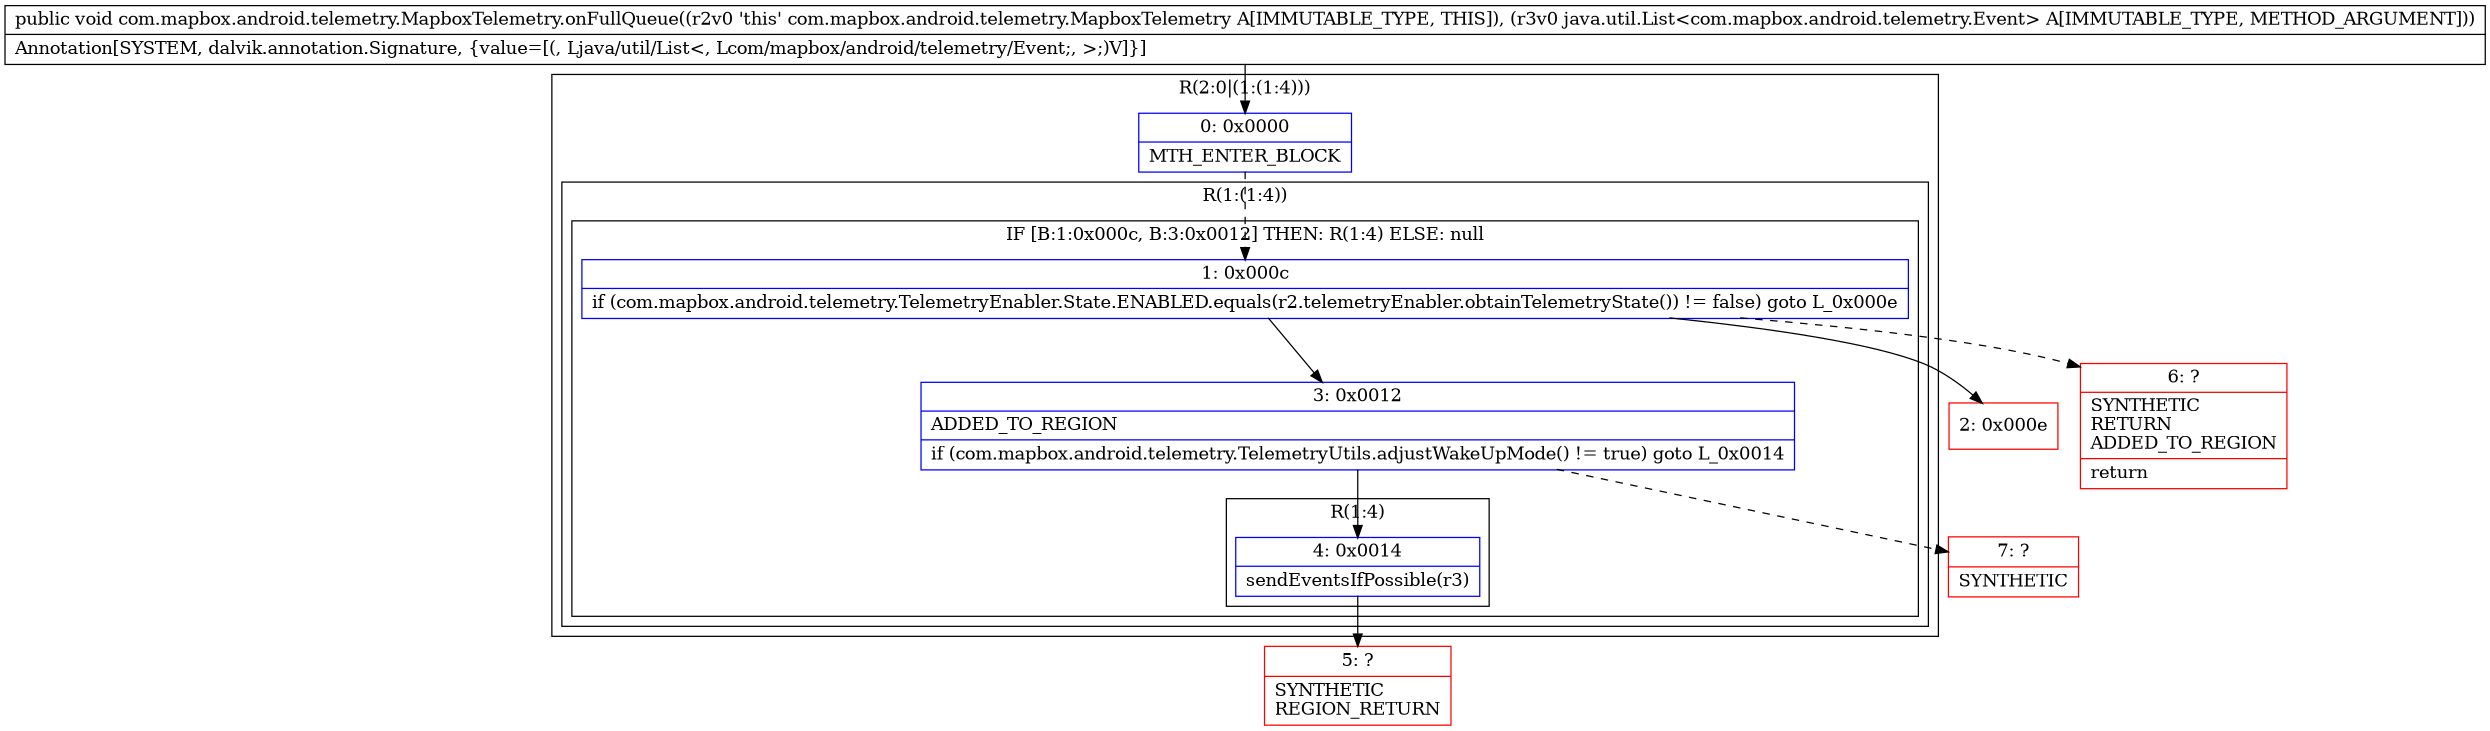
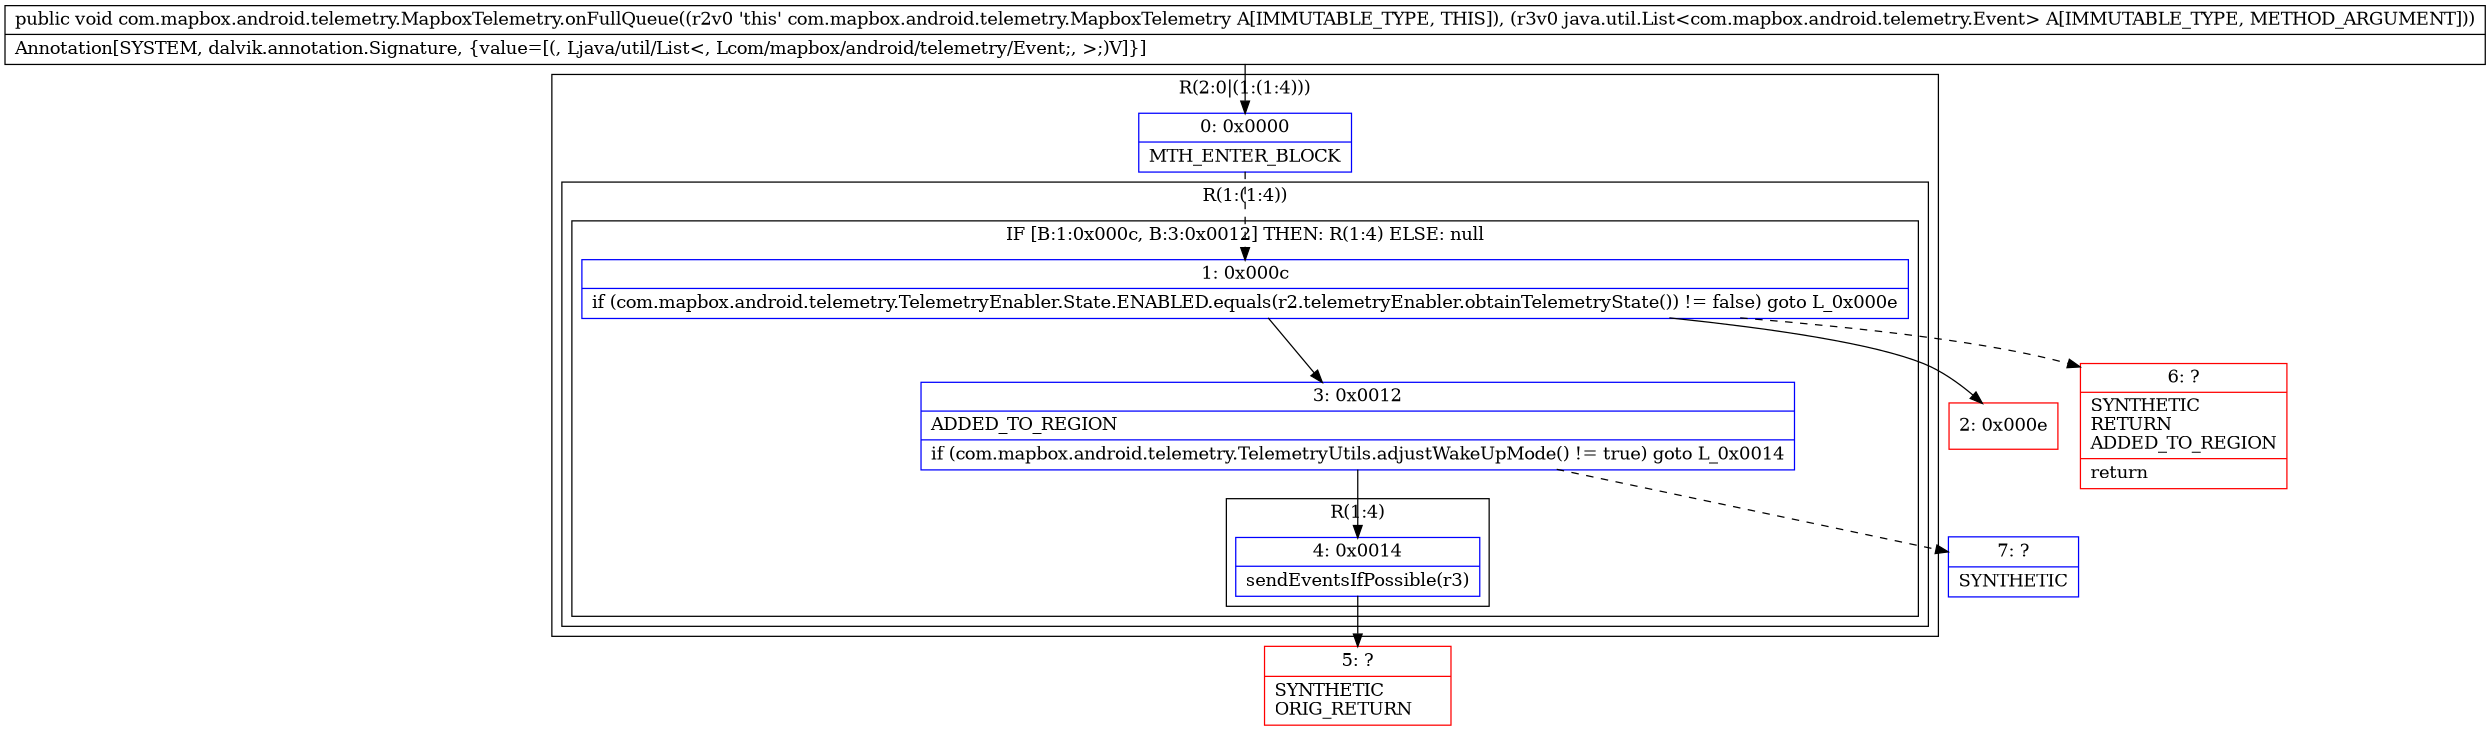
node "7: ?": color red -> blue
node "5: ?": text "REGION_RETURN" -> "ORIG_RETURN"
